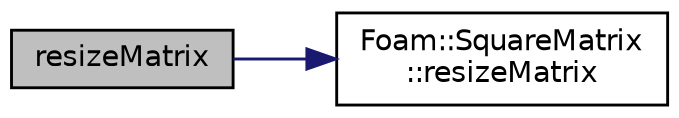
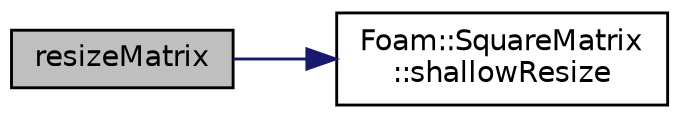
node "Foam::SquareMatrix ::resizeMatrix": label "Foam::SquareMatrix ::resizeMatrix" -> "Foam::SquareMatrix ::shallowResize"
